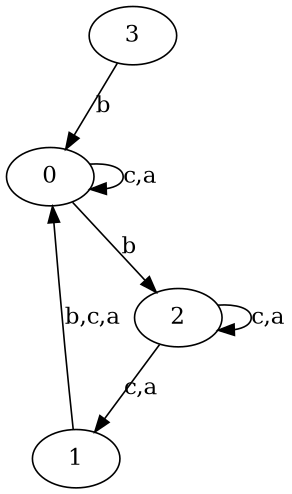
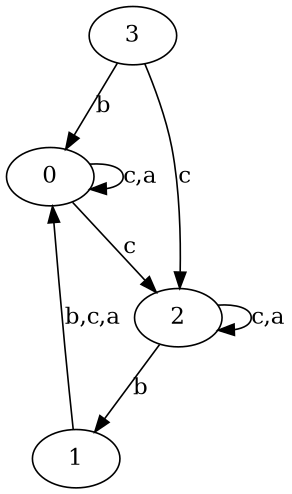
edge "3" -> "2": added, label "c"
edge "0" -> "2": label "b" -> "c"
edge "2" -> "1": label "c,a" -> "b"
